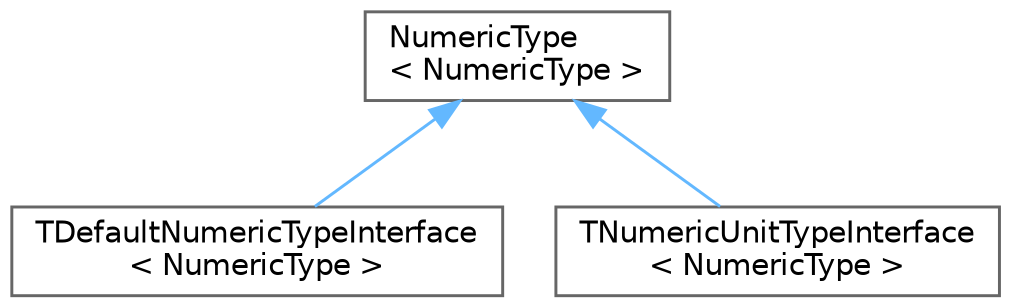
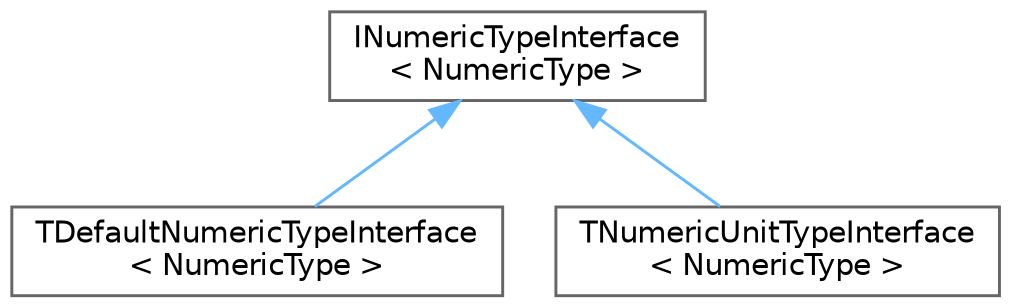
node "NumericType < NumericType >": label "NumericType < NumericType >" -> "INumericTypeInterface < NumericType >"
